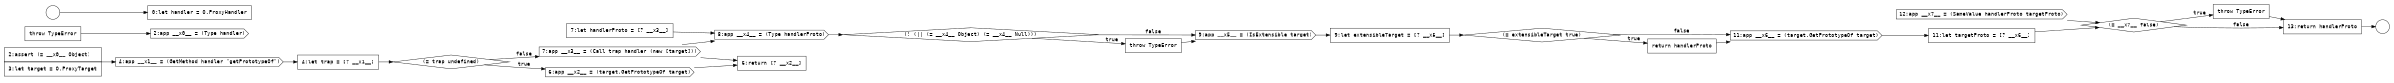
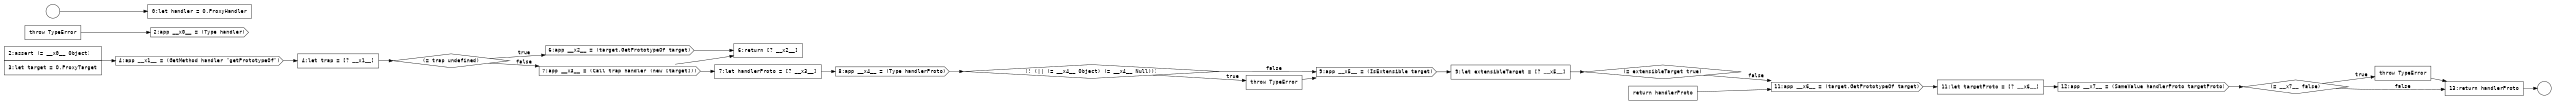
edge "11:let targetProto = [? __x6__]" -> "(= __x7__ false)": now "11:let targetProto = [? __x6__]" -> "12:app __x7__ = (SameValue handlerProto targetProto)"
edge "(= extensibleTarget true)" -> "return handlerProto": removed, label "true"
edge "7:app __x3__ = (Call trap handler (new [target]))" -> "8:app __x4__ = (Type handlerProto)": now "7:app __x3__ = (Call trap handler (new [target]))" -> "7:let handlerProto = [? __x3__]"
